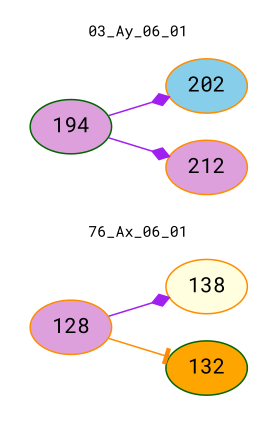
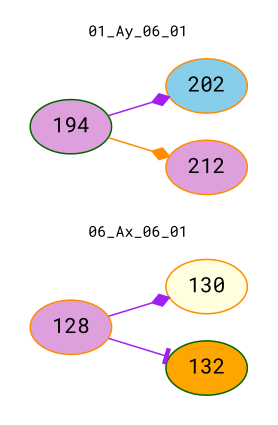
cluster "03_Ay_06_01": label "03_Ay_06_01" -> "01_Ay_06_01"
edge "194" -> "212": color purple -> darkorange
cluster "76_Ax_06_01": label "76_Ax_06_01" -> "06_Ax_06_01"
node "138": label "138" -> "130"
edge "128" -> "132": color darkorange -> purple
